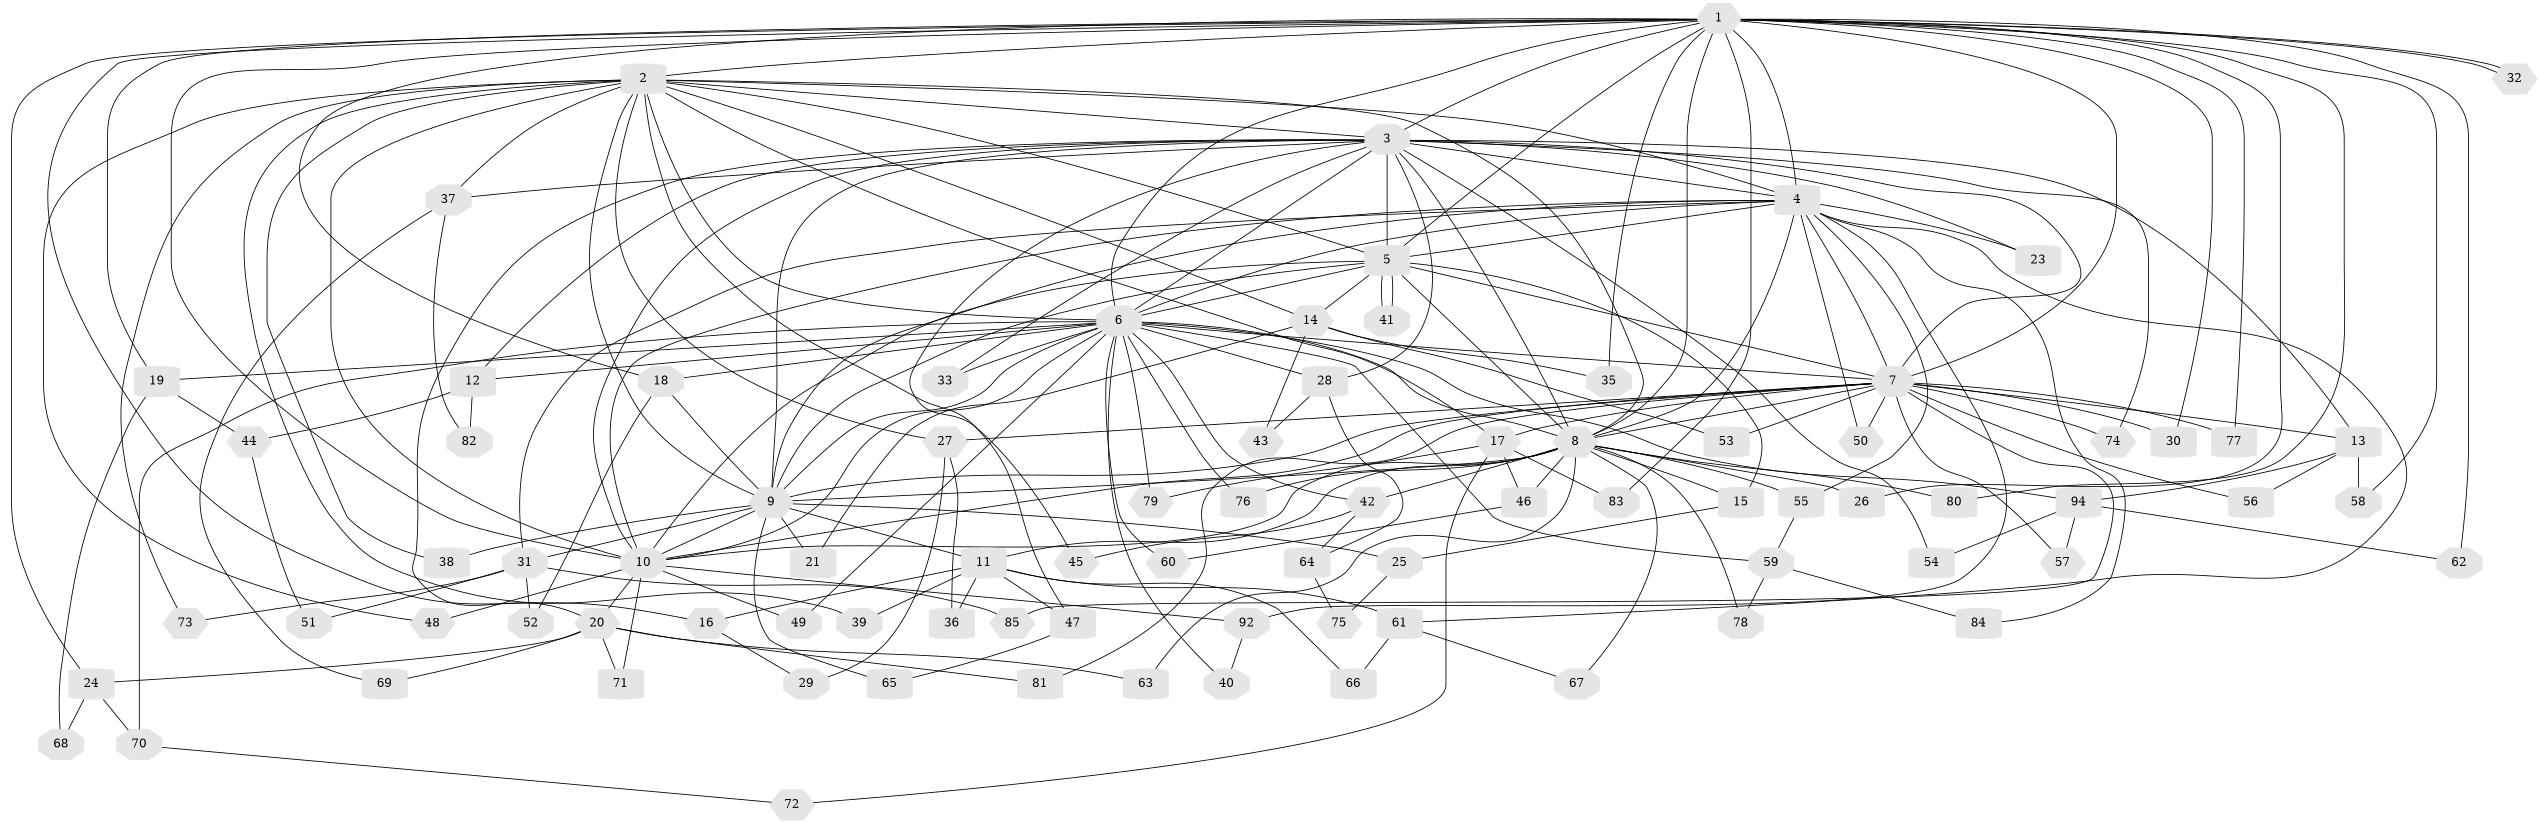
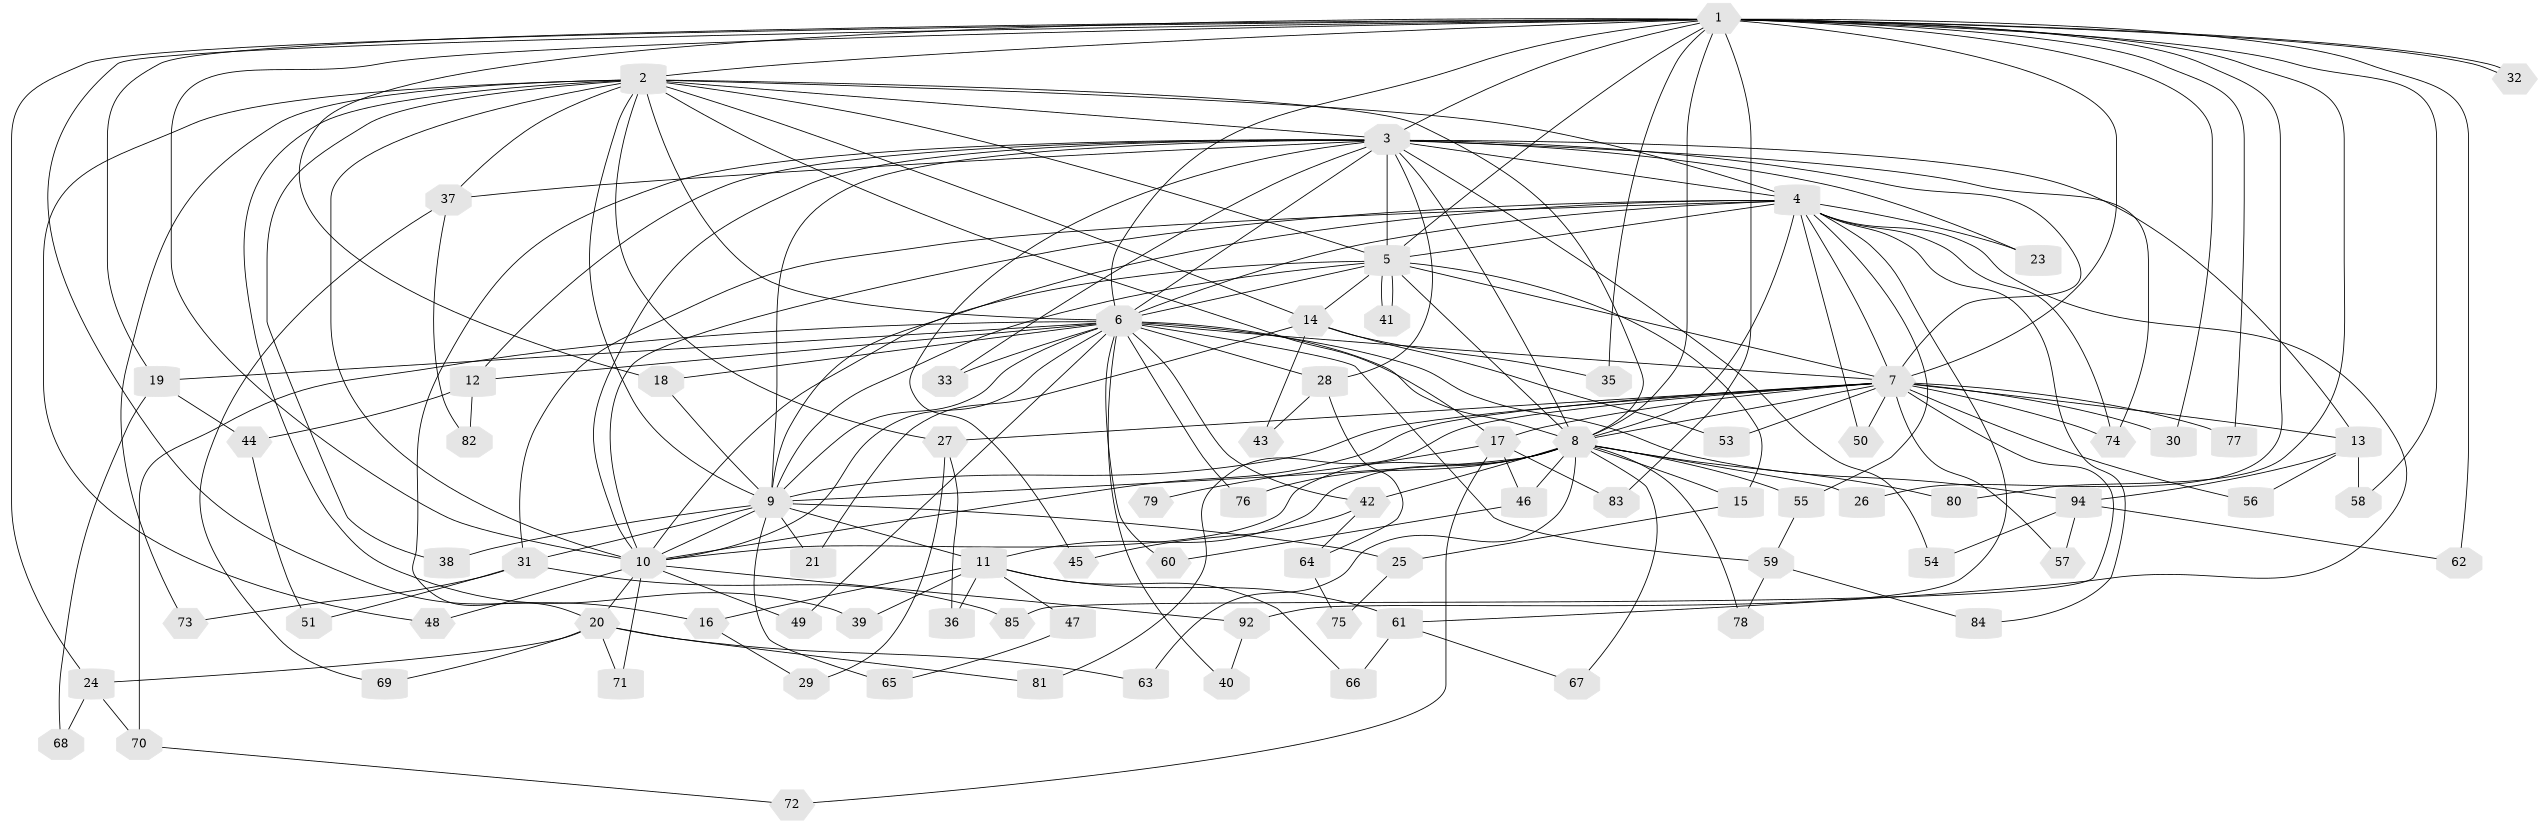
edge "1" -- "4": now "74" -- "4"
edge "2" -- "47": removed
edge "6" -- "79": removed
node "52": removed
